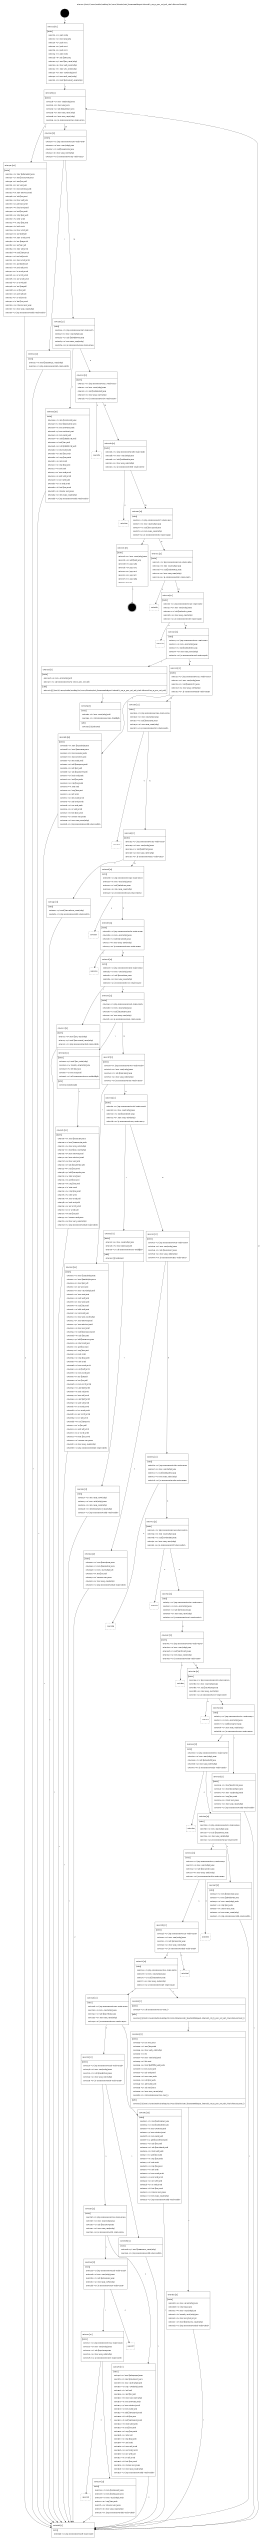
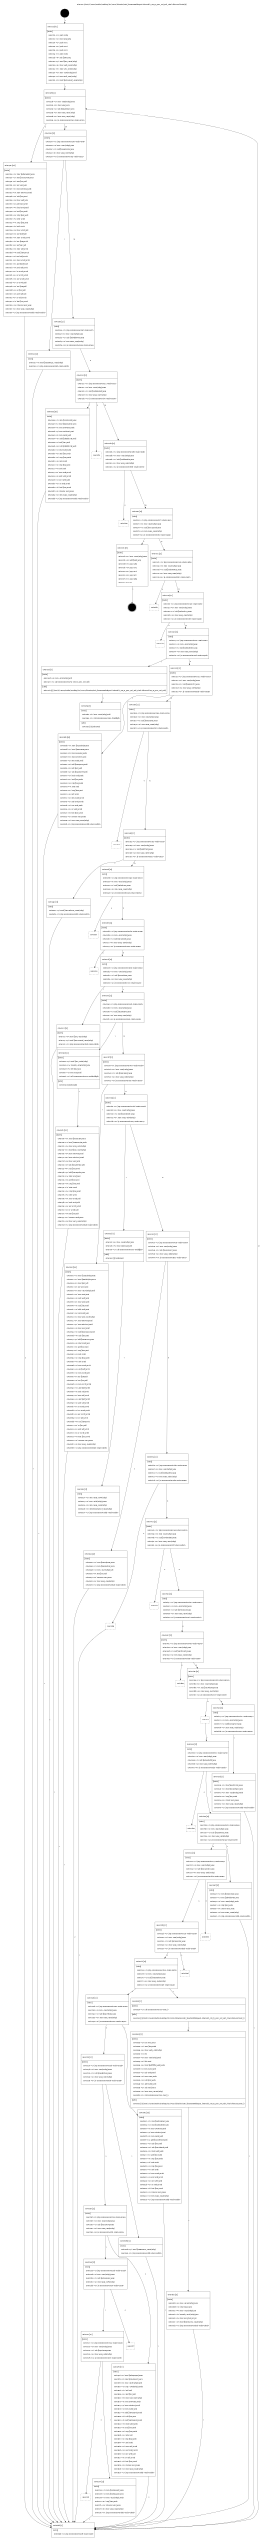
edge "0x4012aa [22]" -> "0x40168a [88]": now "0x4012c0 [22]" -> "0x40168a [88]"
edge "0x4014c7 [25]" -> "0x4014e0 [25]": now "0x401c1f" -> "0x4014e0 [25]"
edge "0x401624 [21]" -> "0x401d6b [5]": now "0x401ab8" -> "0x401d6b [5]"
